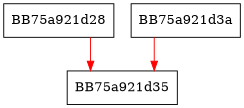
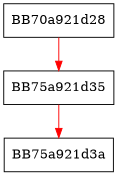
node "BB75a921d28": label "BB75a921d28" -> "BB70a921d28"
edge "BB75a921d3a" -> "BB75a921d35": reversed
